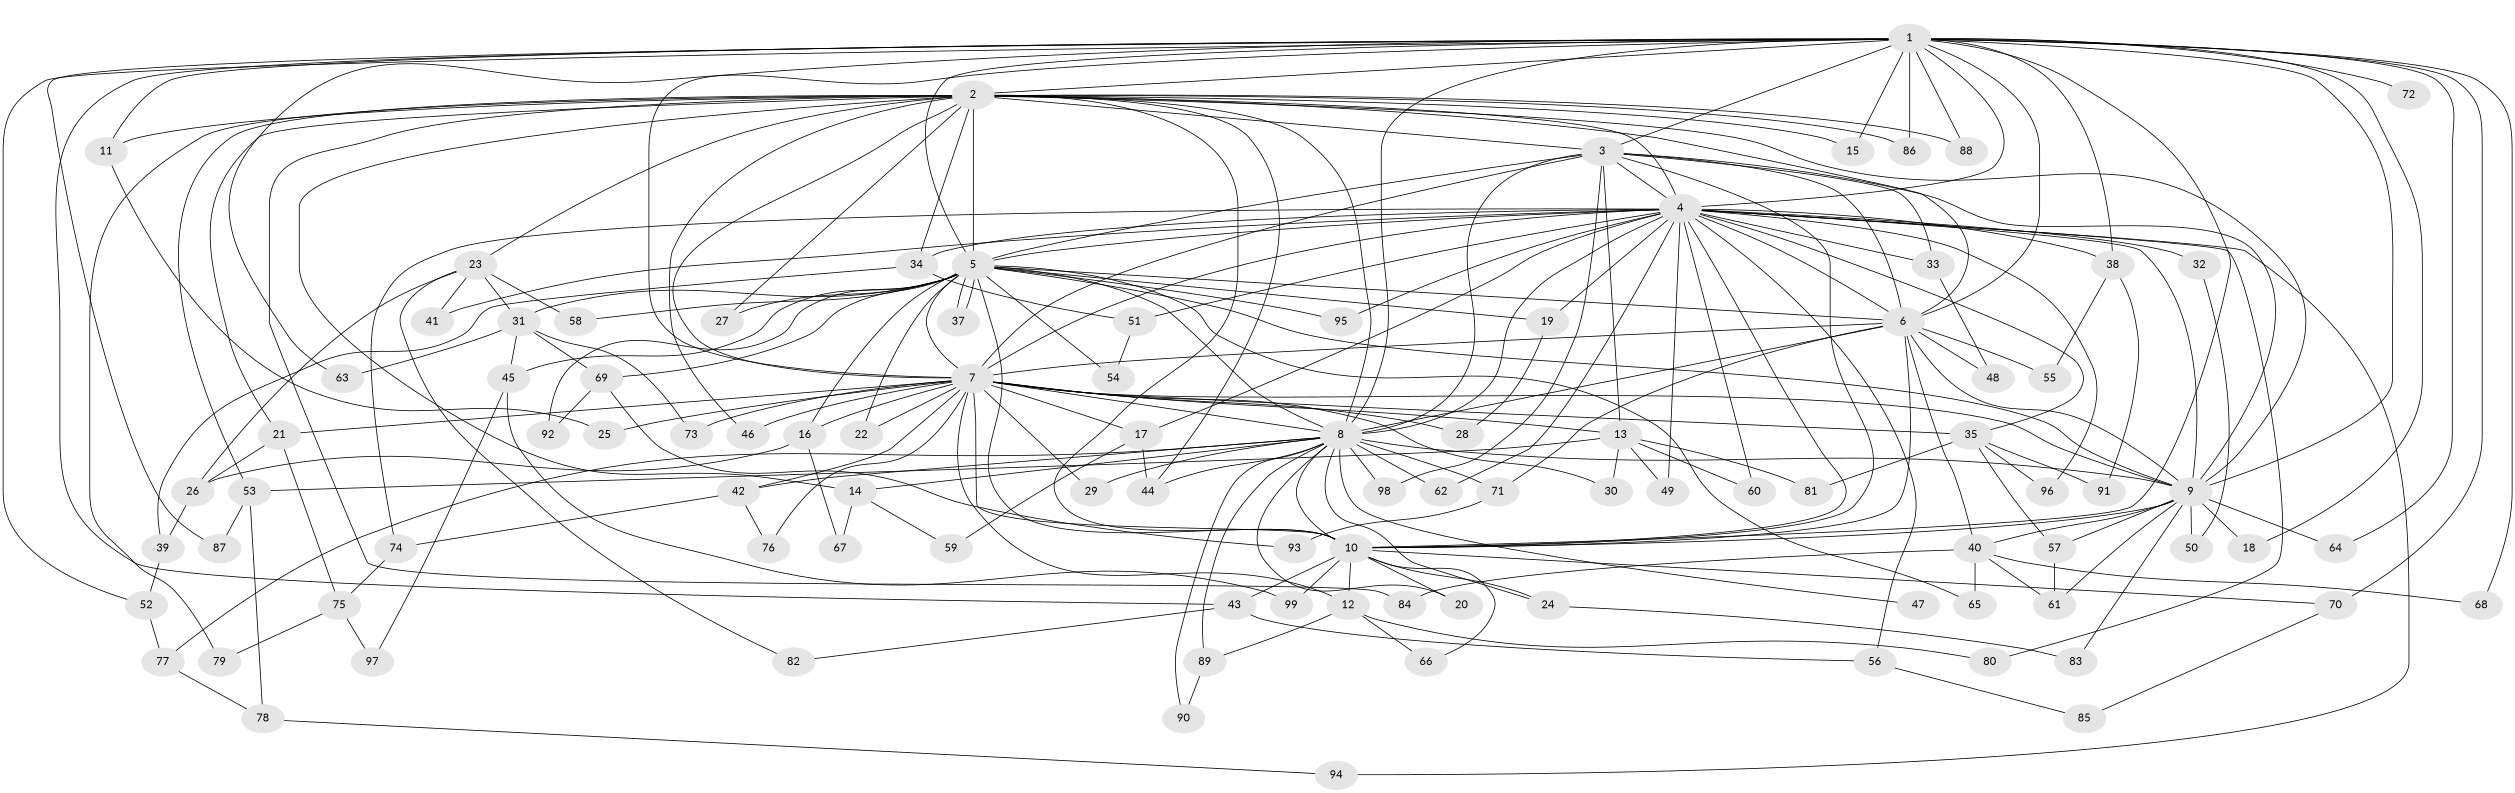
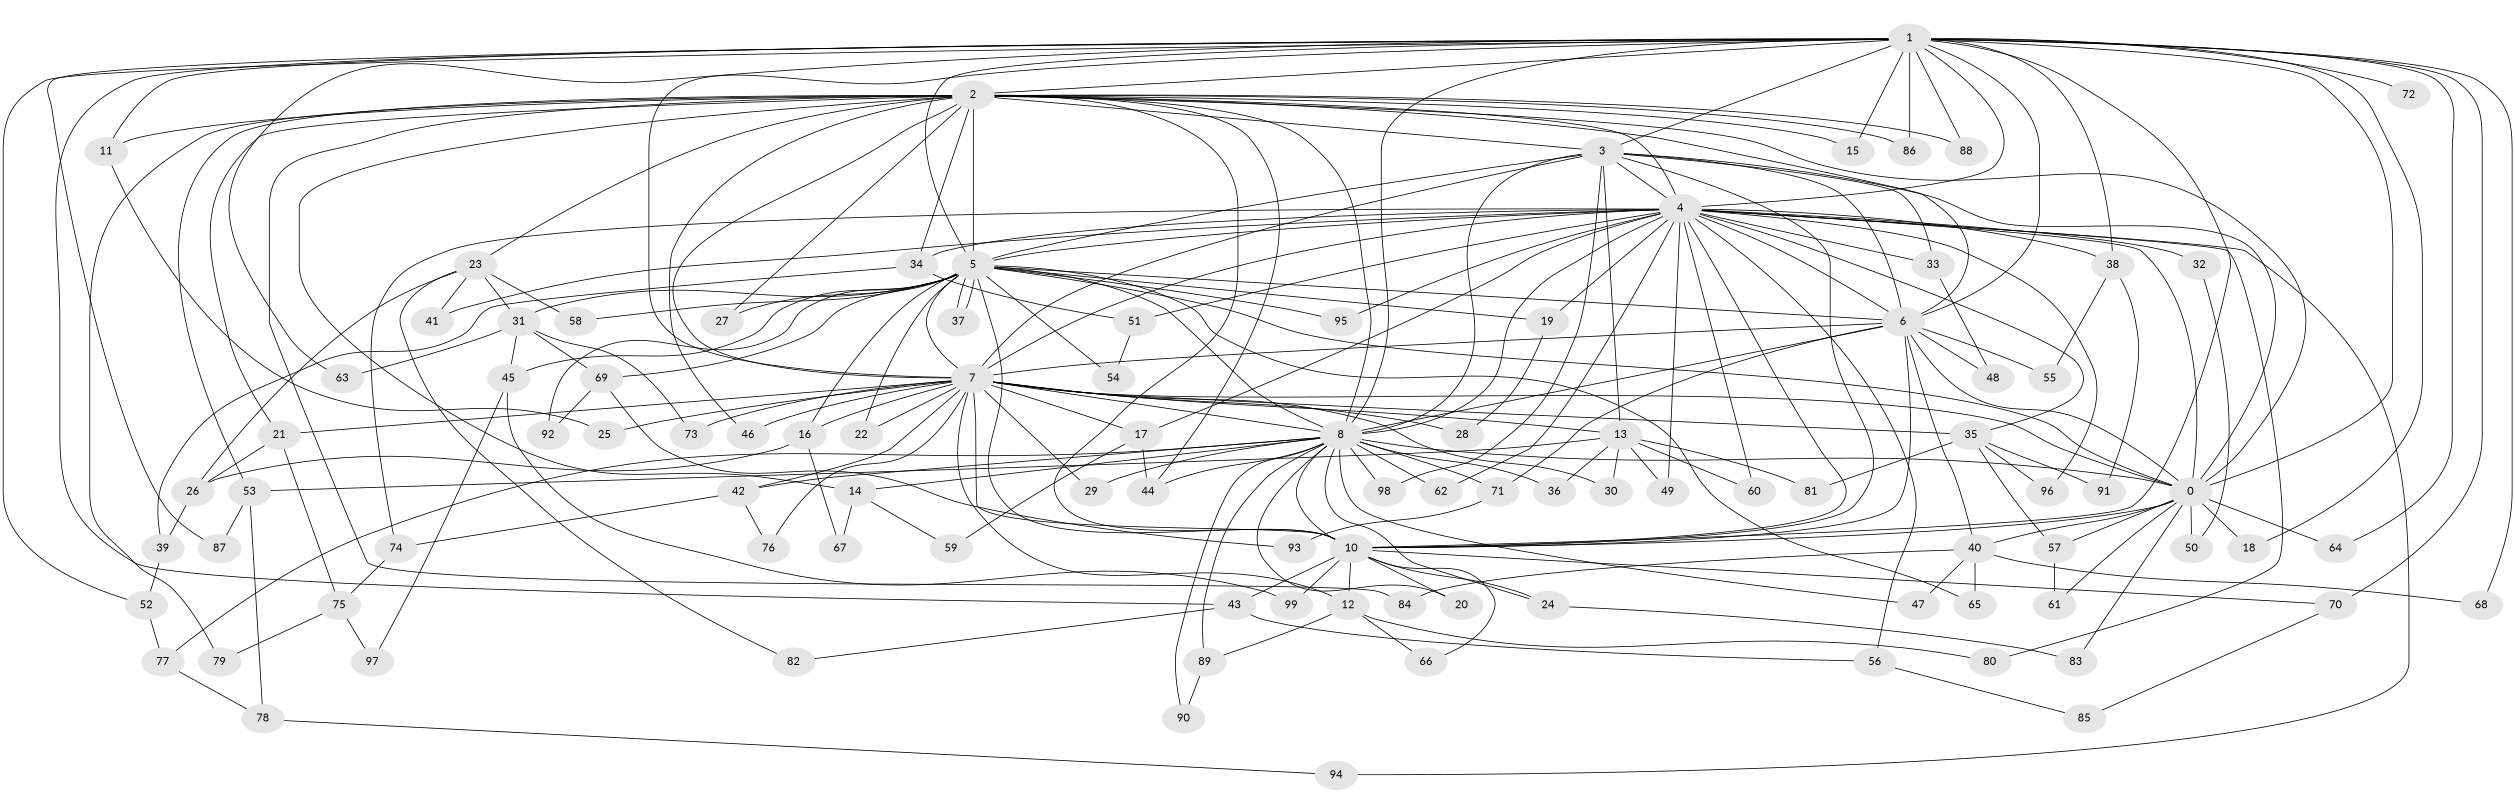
node "36": added
node "9": label "9" -> "0"
edge "40" -- "61": now "40" -- "47"
